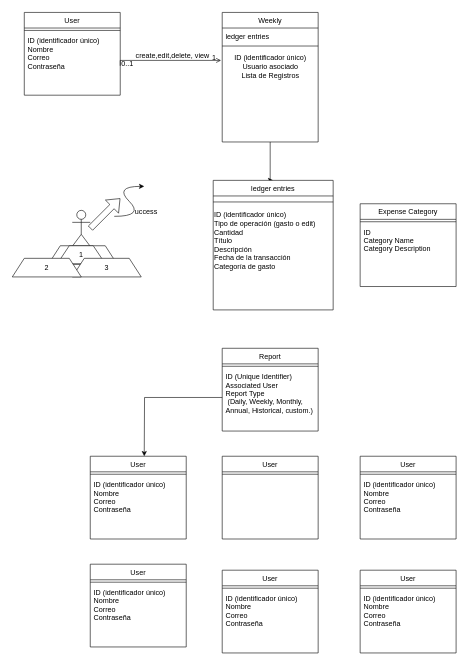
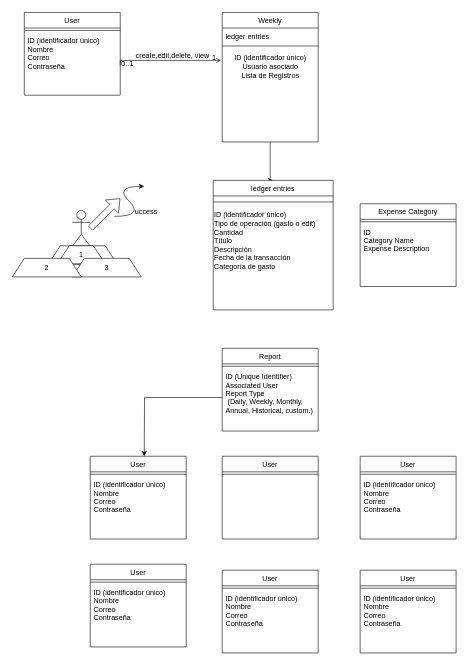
node "ID Category Name Category Description": label "ID Category Name Category Description" -> "ID Category Name Expense Description"
